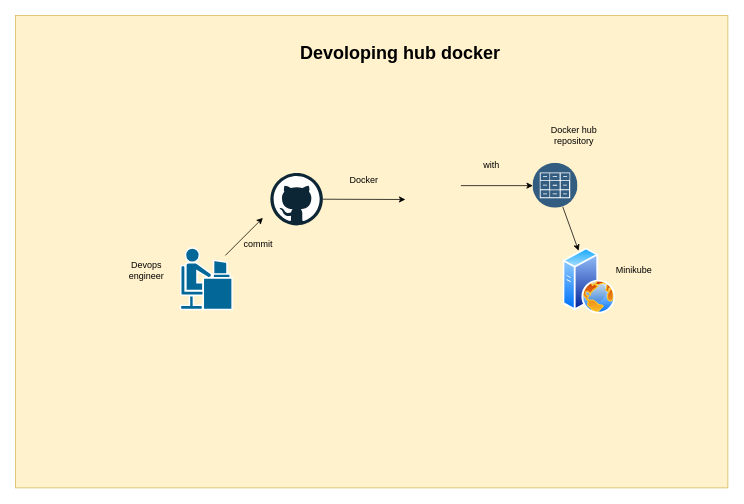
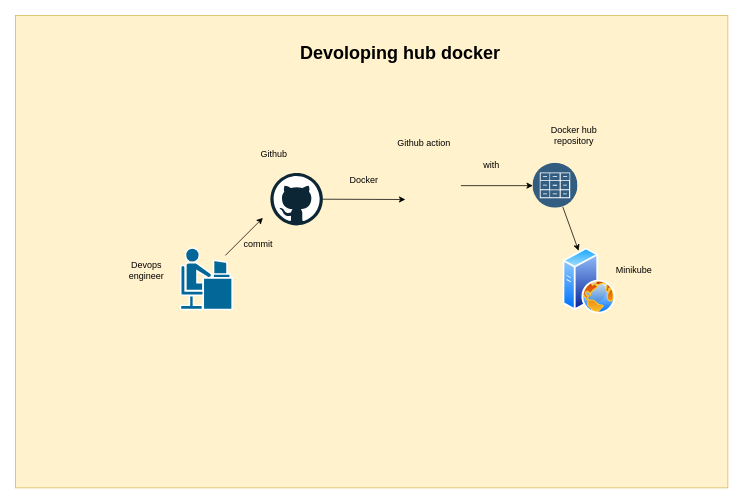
node "Github action": added
node "Github": added
